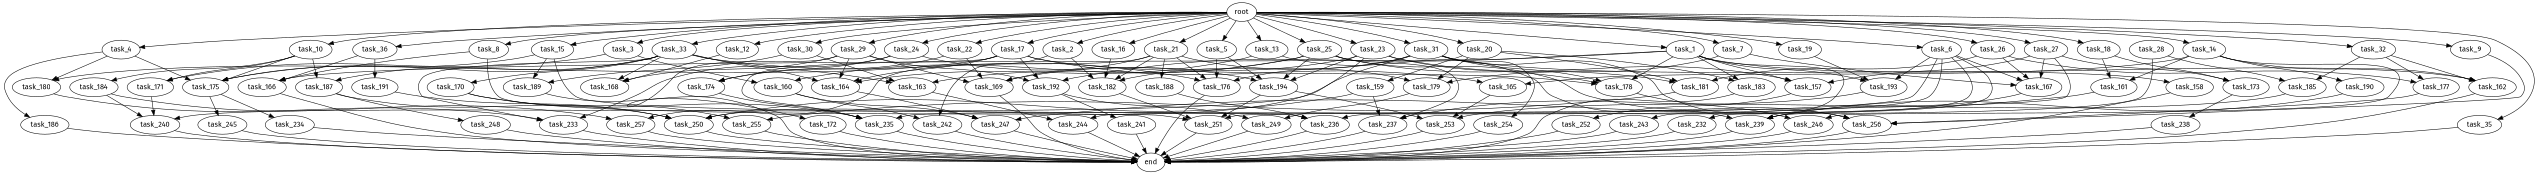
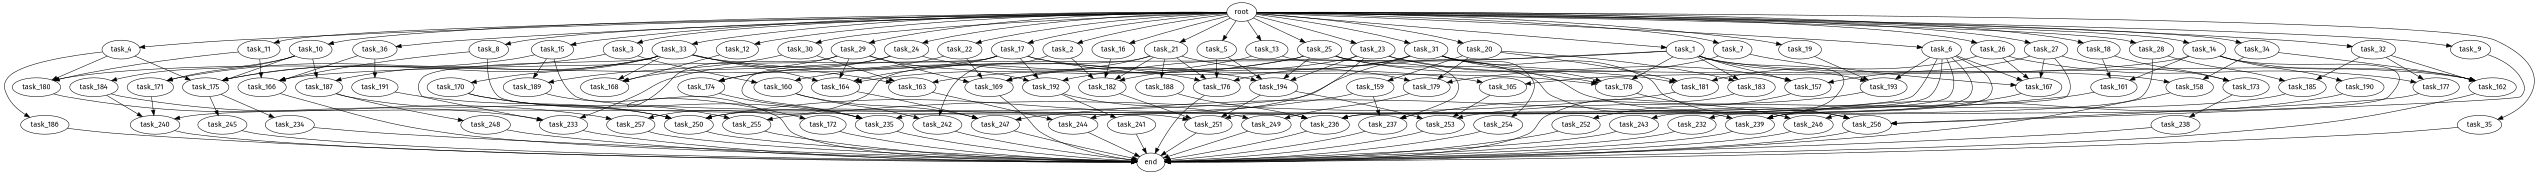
edge "root" -> "task_28": added
node "task_11": added
node "task_34": added
edge "task_6" -> "task_236": added
